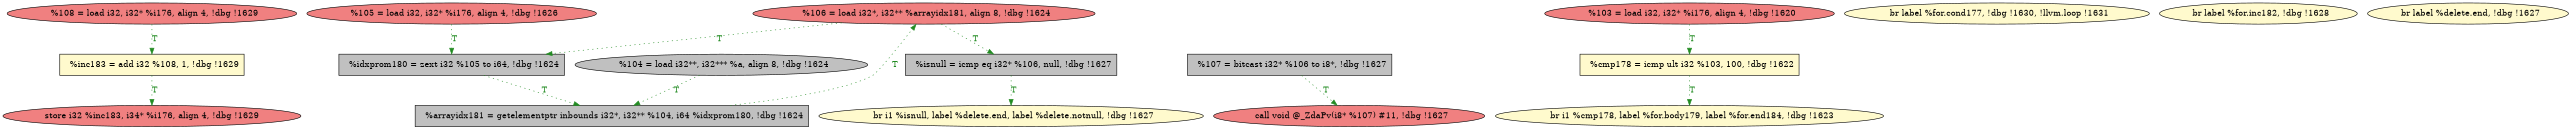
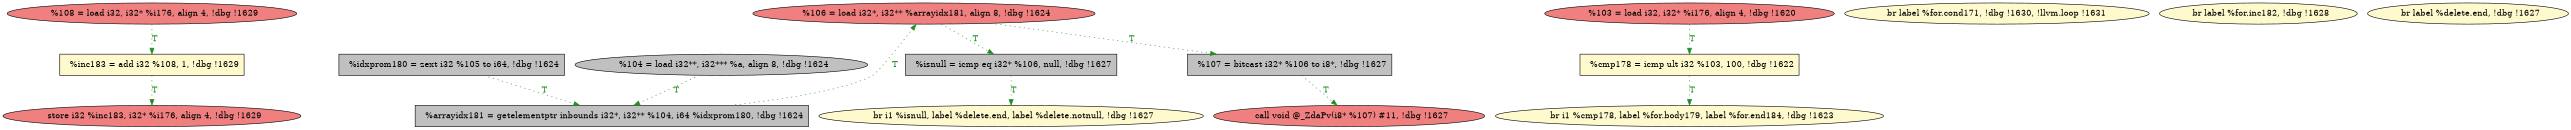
node "%105 = load i32, i32* %i176, align 4, !dbg !1626": removed
node "br label %for.cond177, !dbg !1630, !llvm.loop !1631": label "br label %for.cond177, !dbg !1630, !llvm.loop !1631" -> "br label %for.cond171, !dbg !1630, !llvm.loop !1631"
edge "%106 = load i32*, i32** %arrayidx181, align 8, !dbg !1624" -> "%idxprom180 = zext i32 %105 to i64, !dbg !1624": now "%106 = load i32*, i32** %arrayidx181, align 8, !dbg !1624" -> "%107 = bitcast i32* %106 to i8*, !dbg !1627"
node "store i32 %inc183, i34* %i176, align 4, !dbg !1629": label "store i32 %inc183, i34* %i176, align 4, !dbg !1629" -> "store i32 %inc183, i32* %i176, align 4, !dbg !1629"
